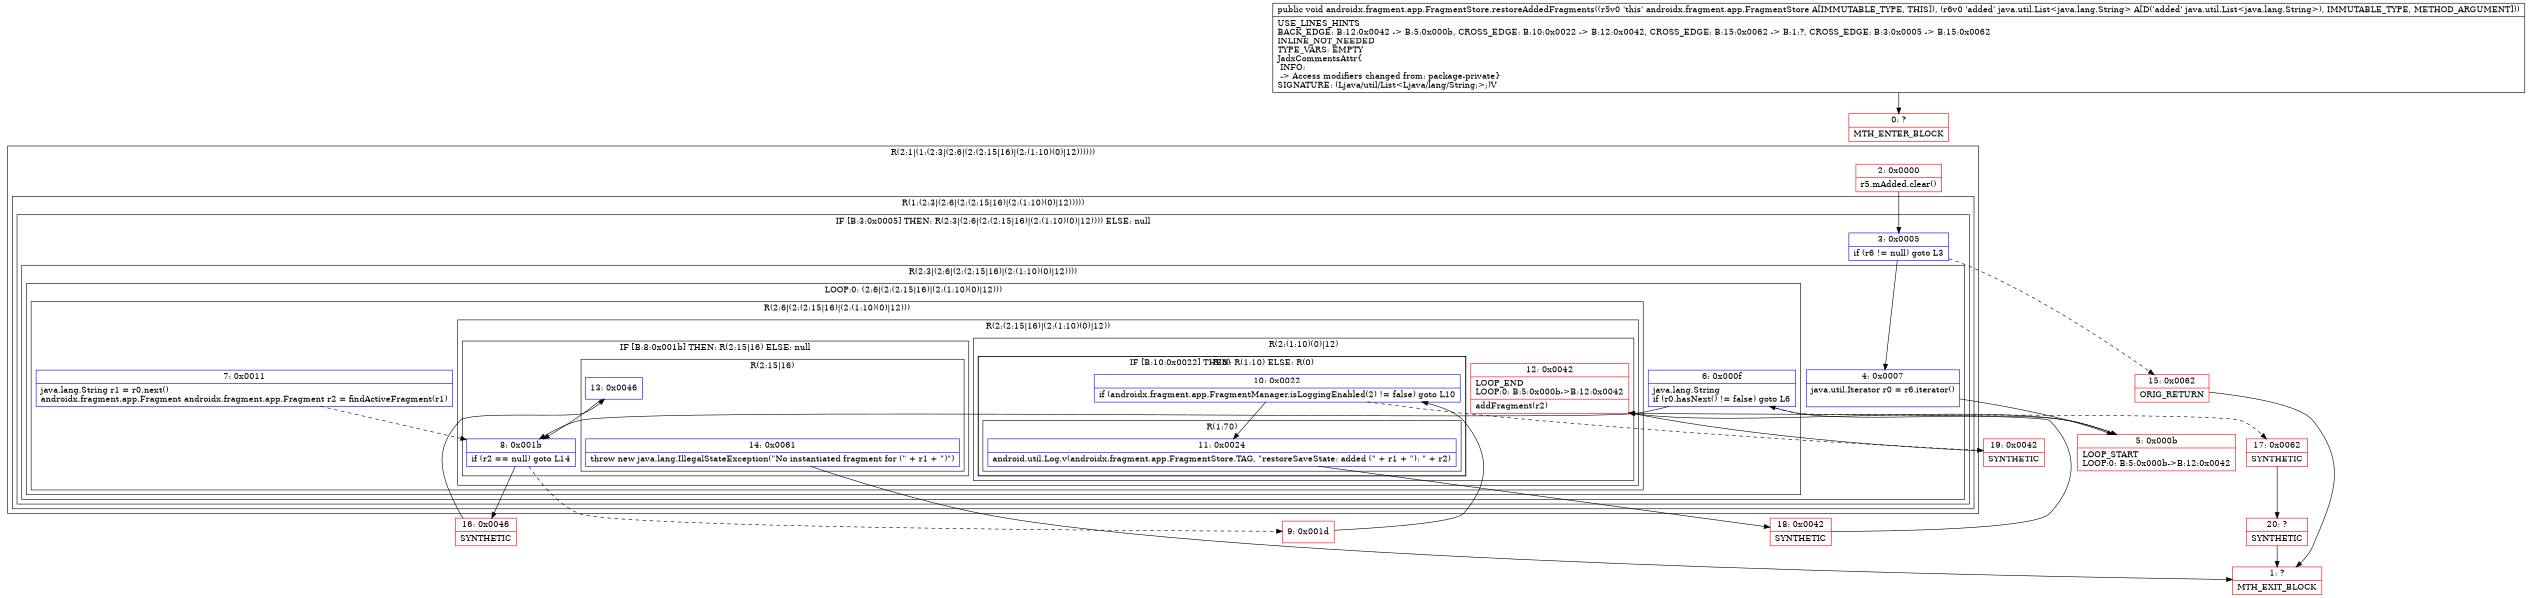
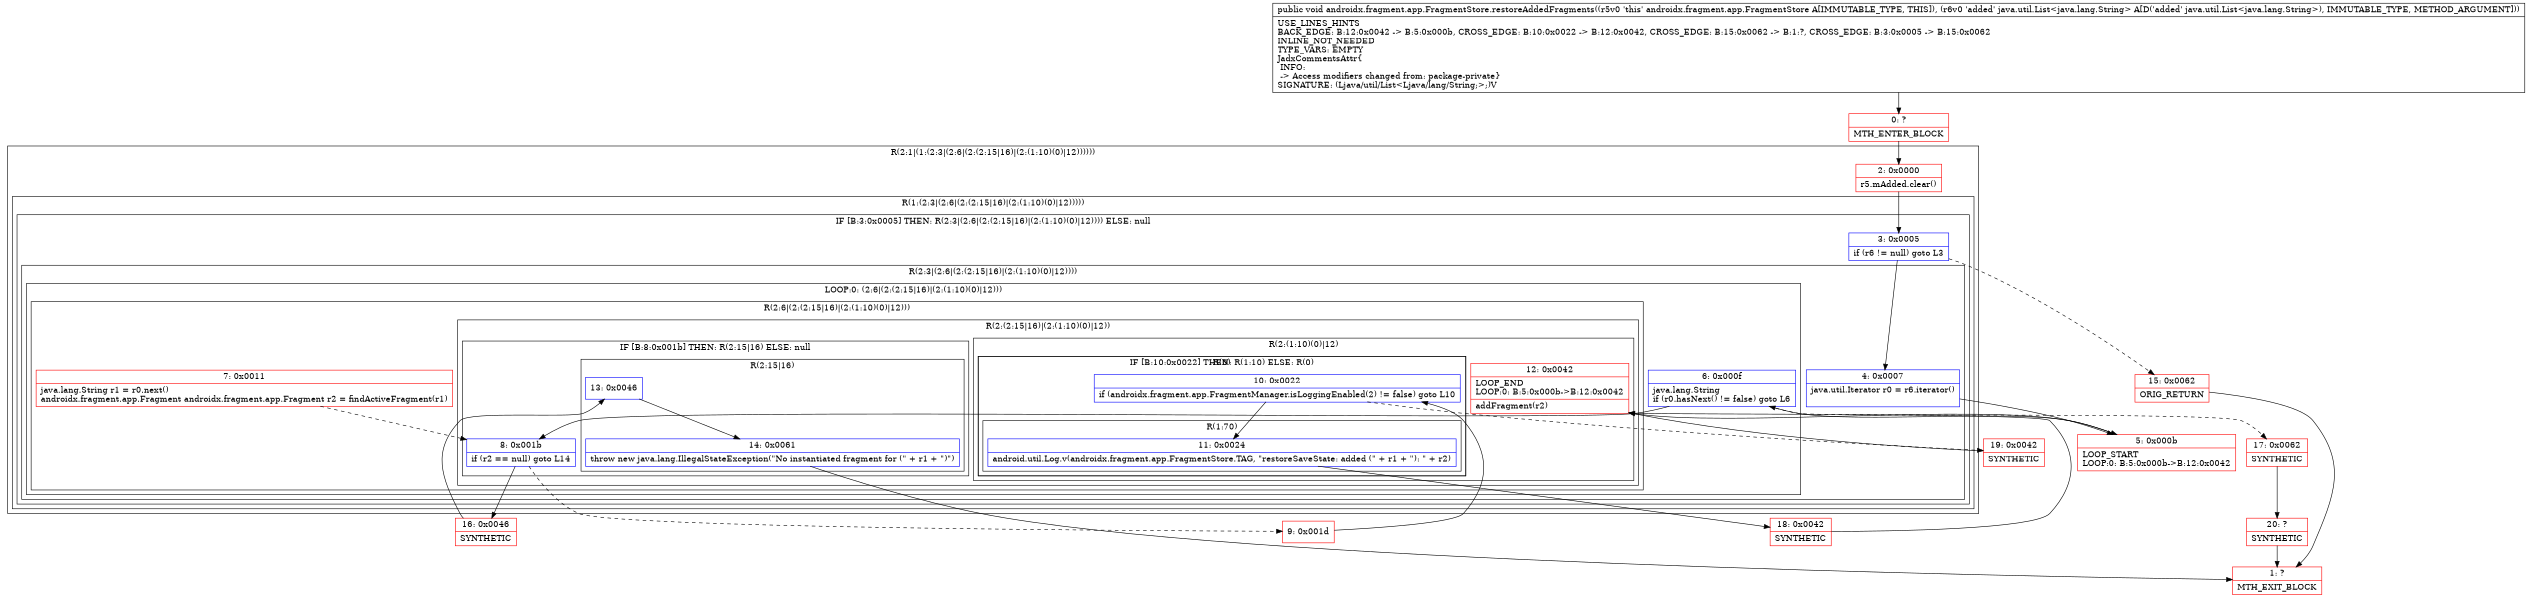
edge "0: ?" -> "2: 0x0000": added
node "7: 0x0011": color blue -> red
edge "13: 0x0046" -> "8: 0x001b": now "13: 0x0046" -> "14: 0x0061"
